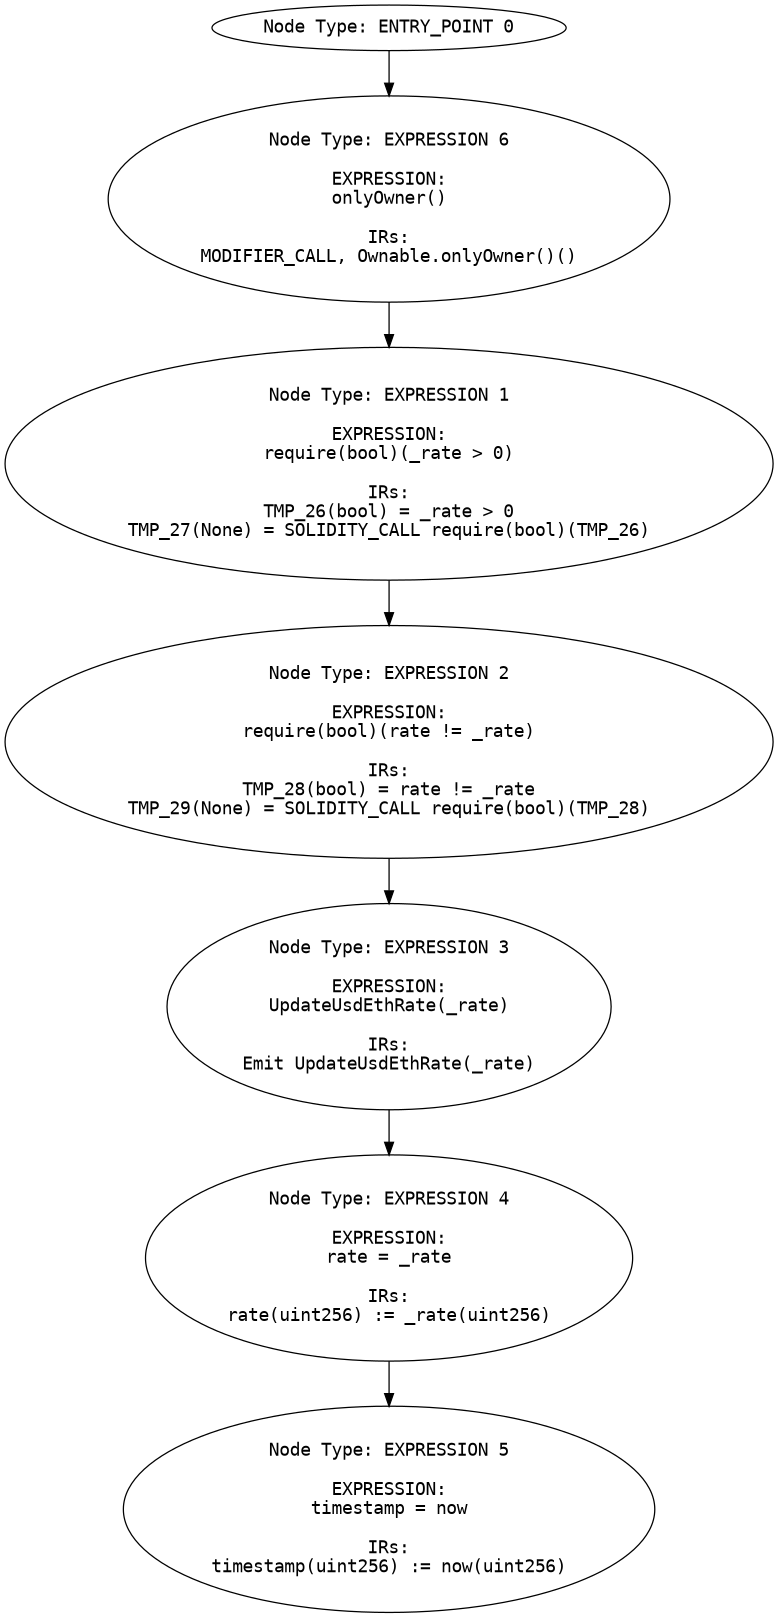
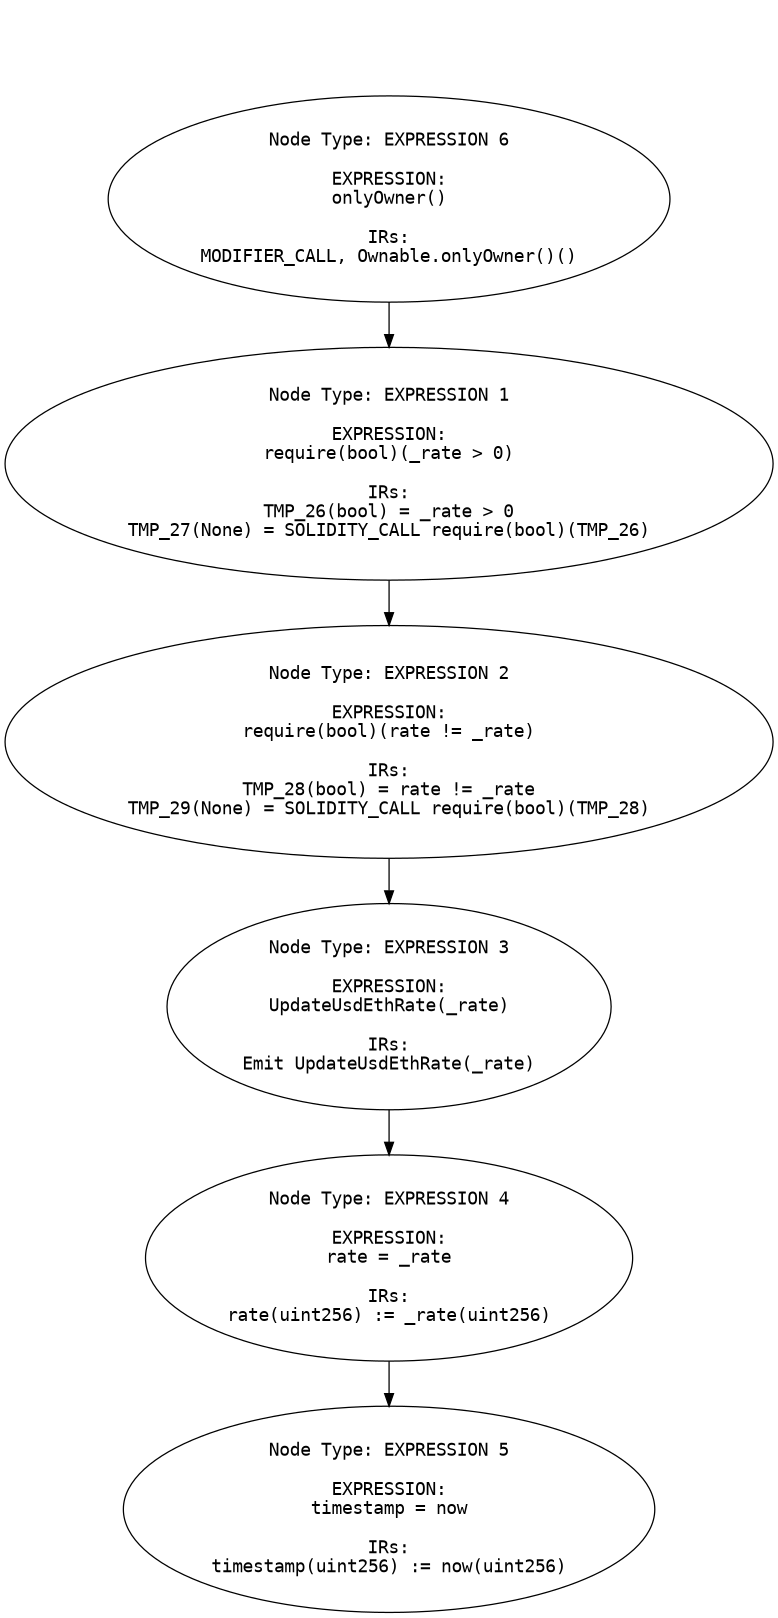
node "Node Type: ENTRY_POINT 0": removed
